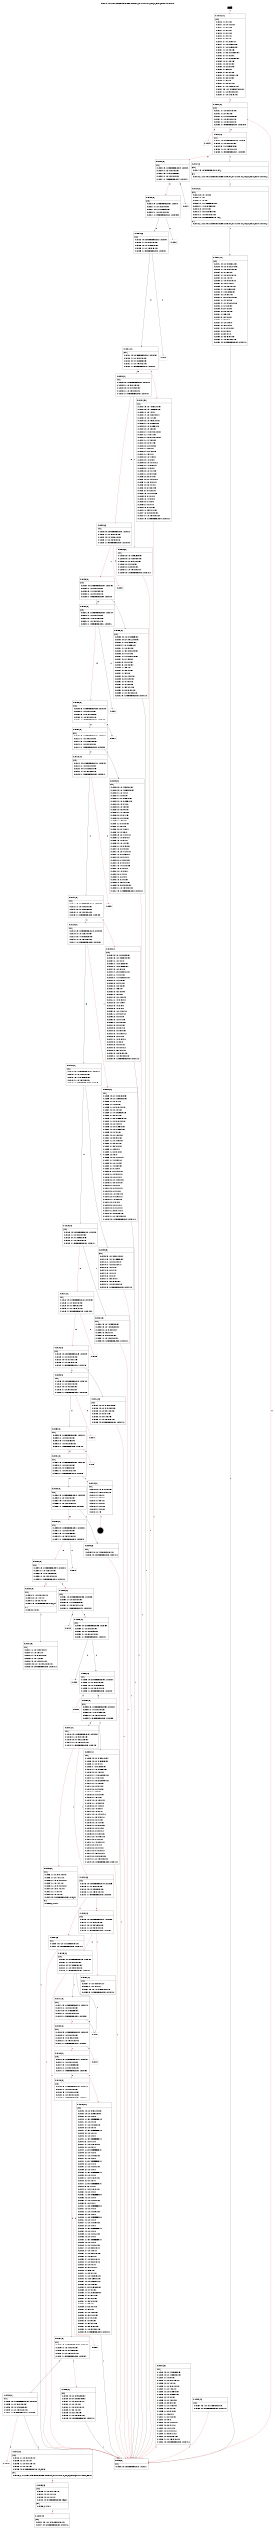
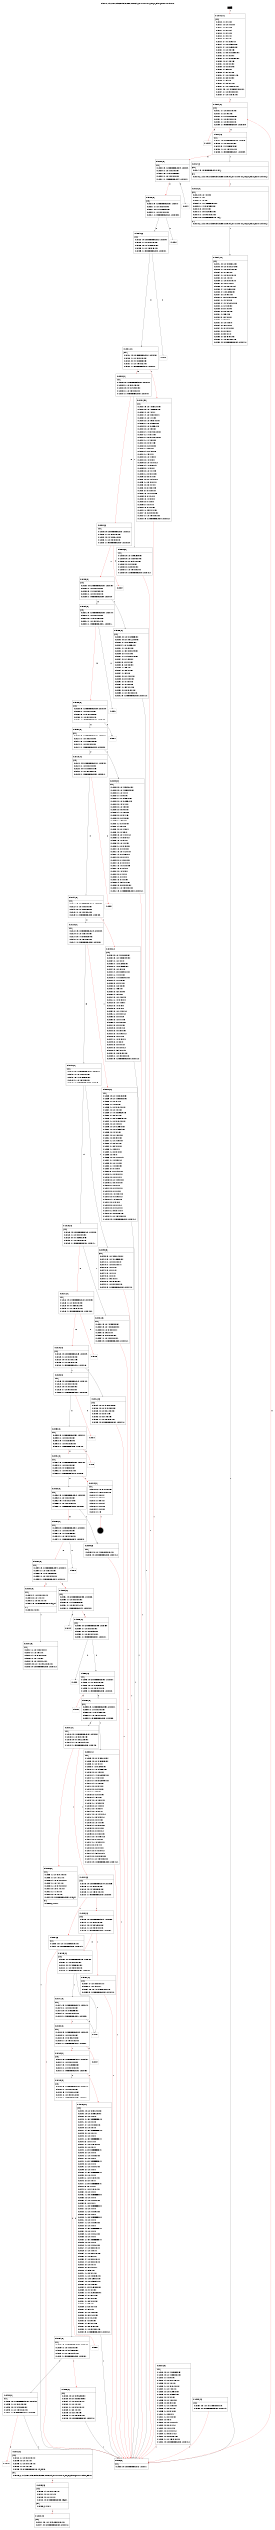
edge "0x401658 [28]" -> "0x4023af [5]": now "0x4020d7 [28]" -> "0x4023af [5]"
